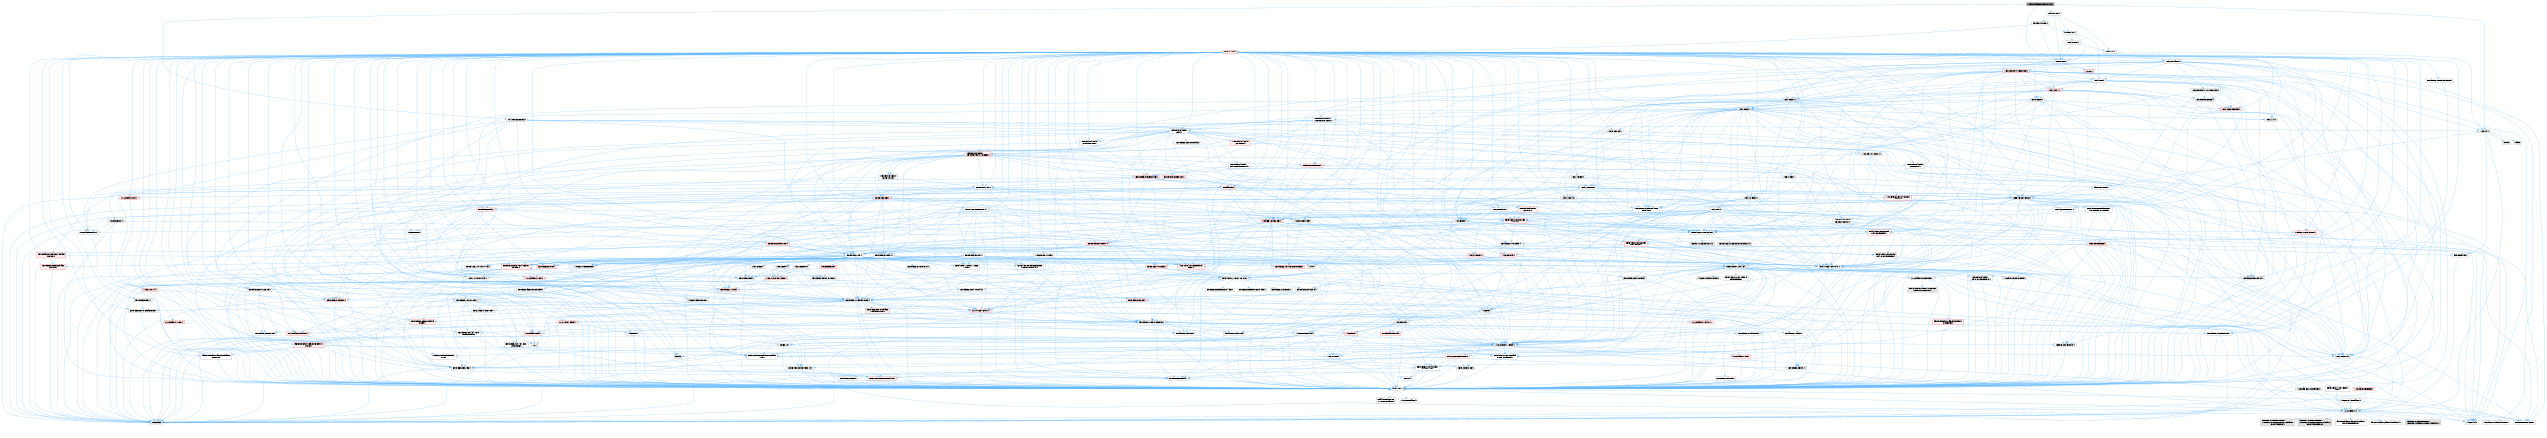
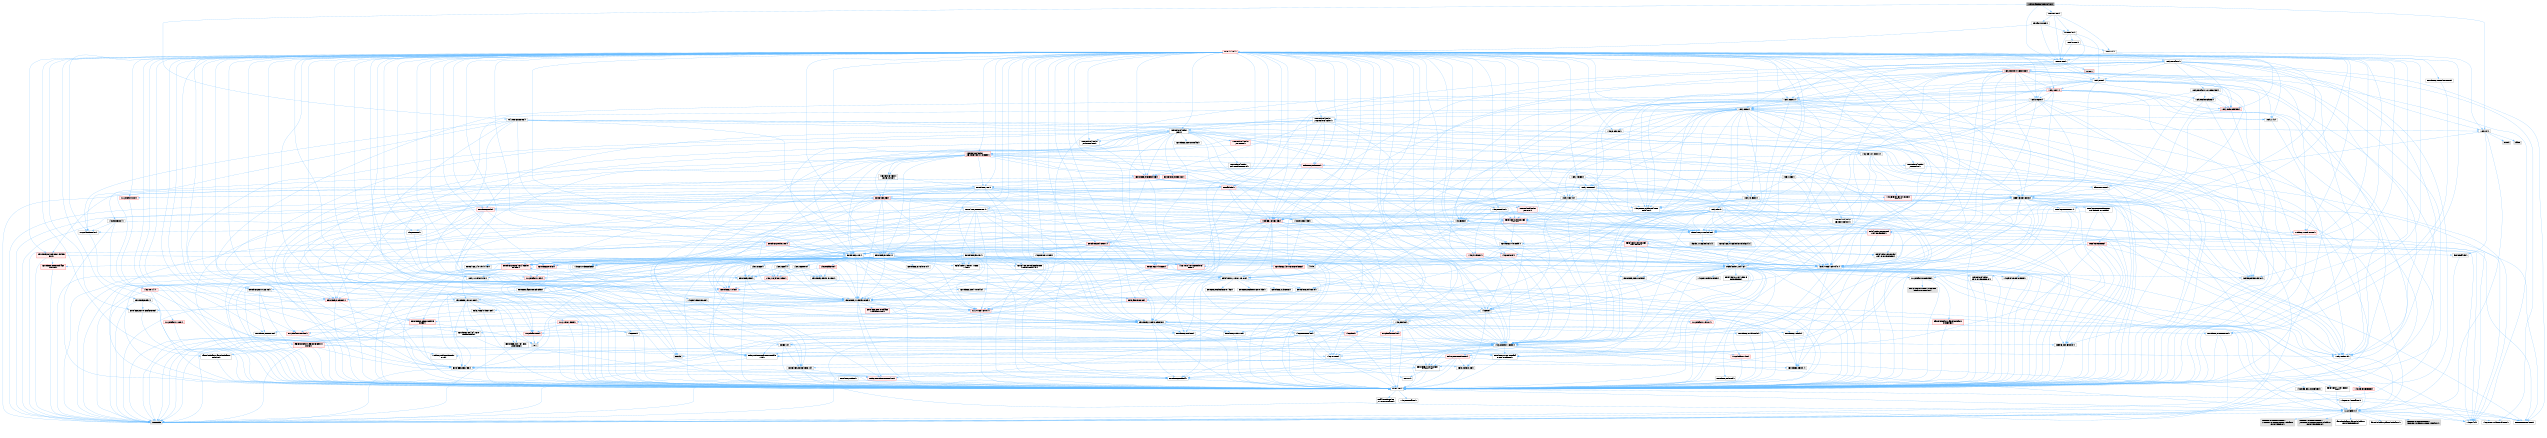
node "Templates/PointerIsConvertible FromTo.h": label "Templates/PointerIsConvertible FromTo.h" -> "Templates/PointerIsConvertible Text.h"
node "Writer/NotNull.h": label "Writer/NotNull.h" -> "Misc/NotNull.h"
